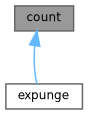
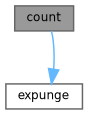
edge "expunge" -> "count": reversed
